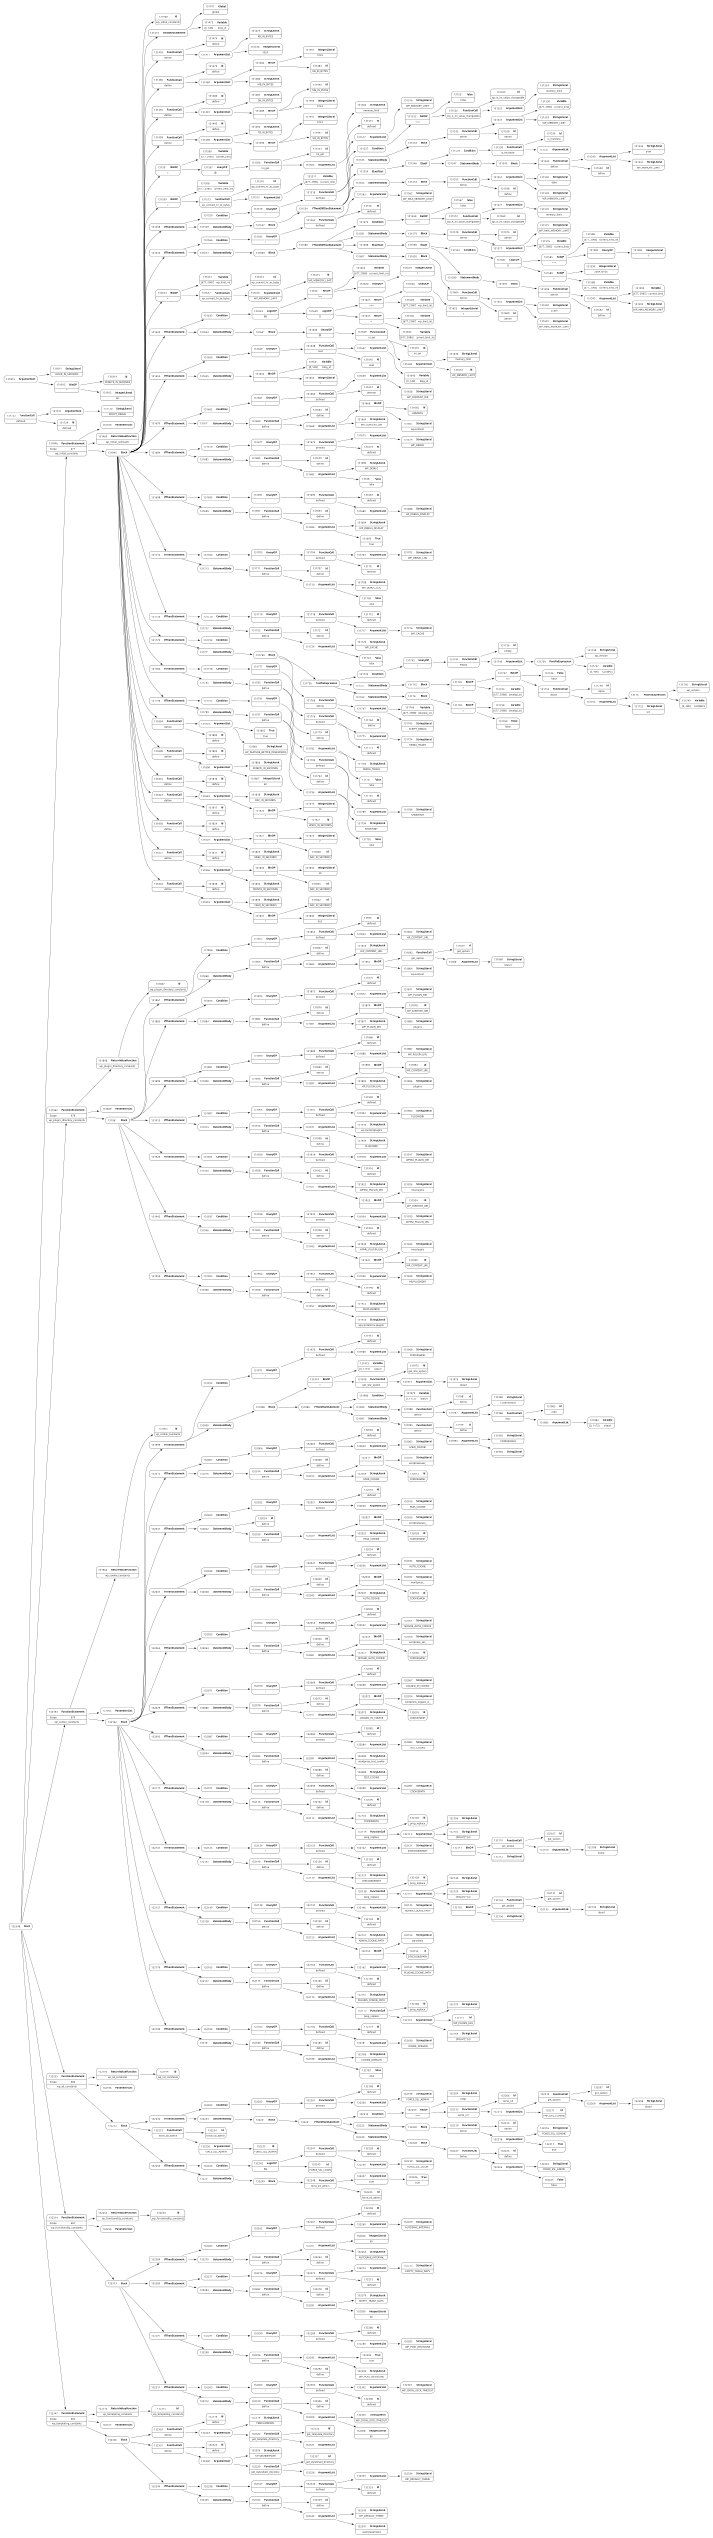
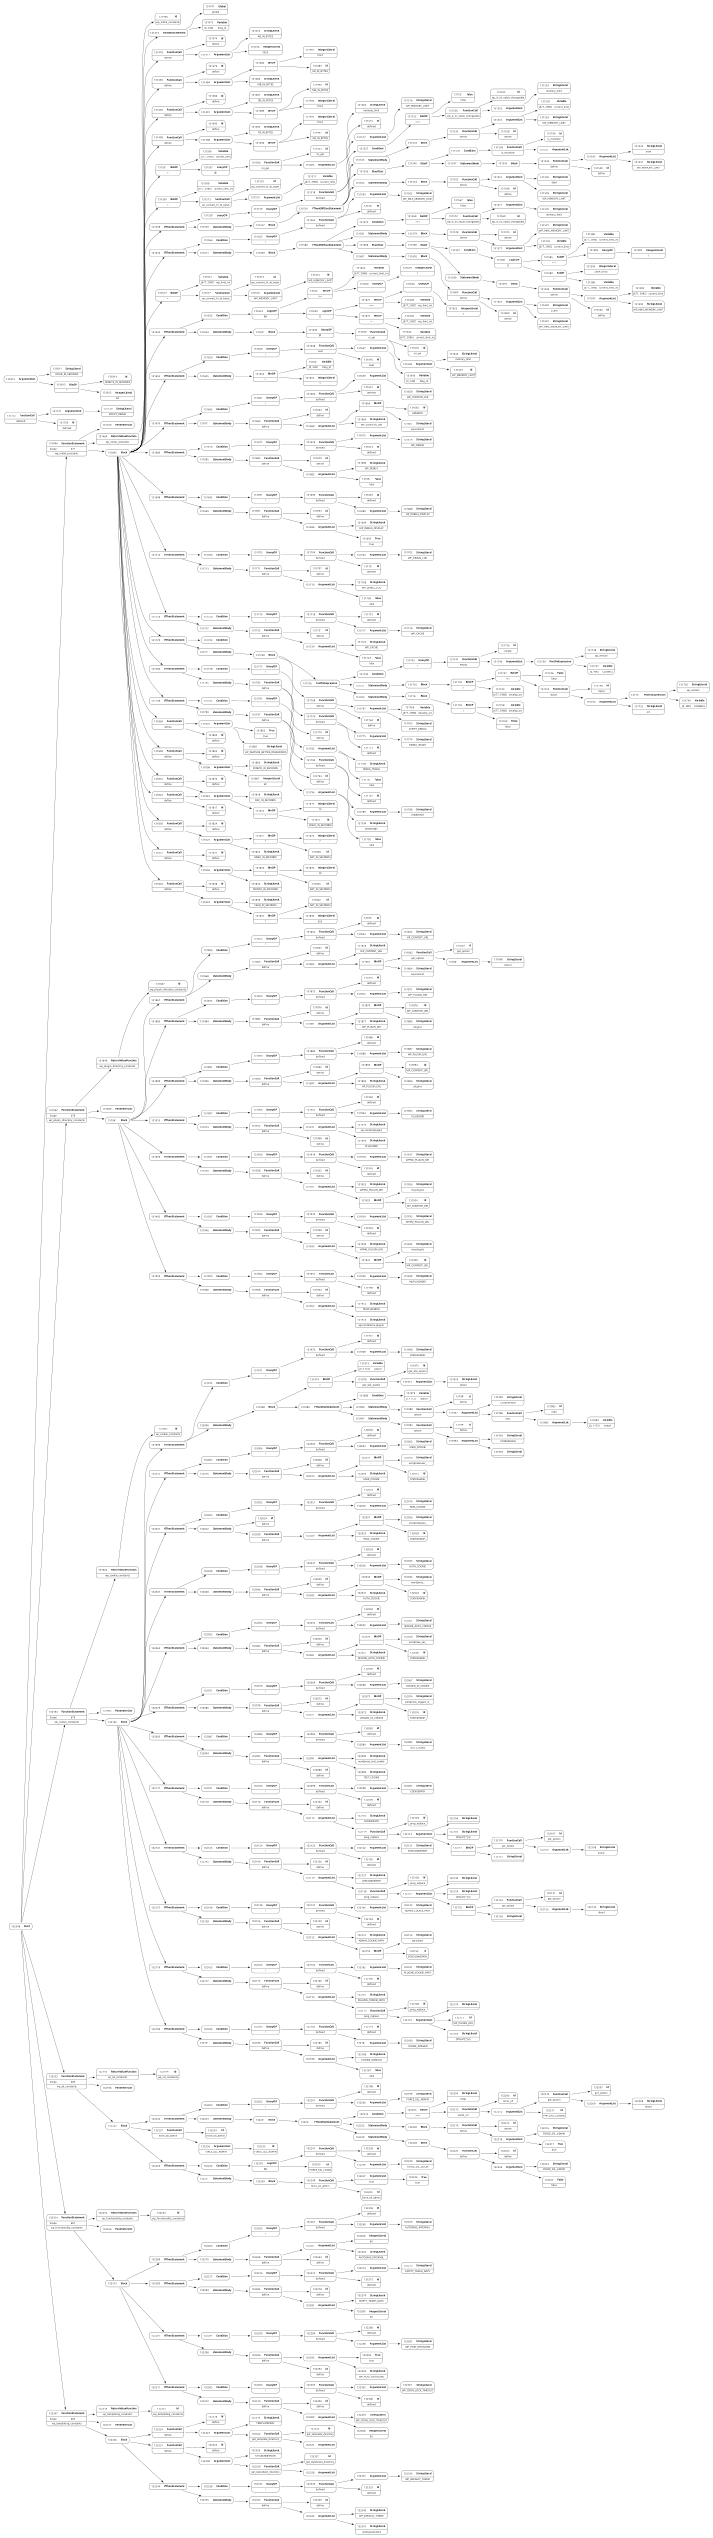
node "131520": text "Condition" -> "UnaryOP"
node "132216": text "FORCE_SSL_SCHEME" -> "FORCE_SSL_ADMIN"
